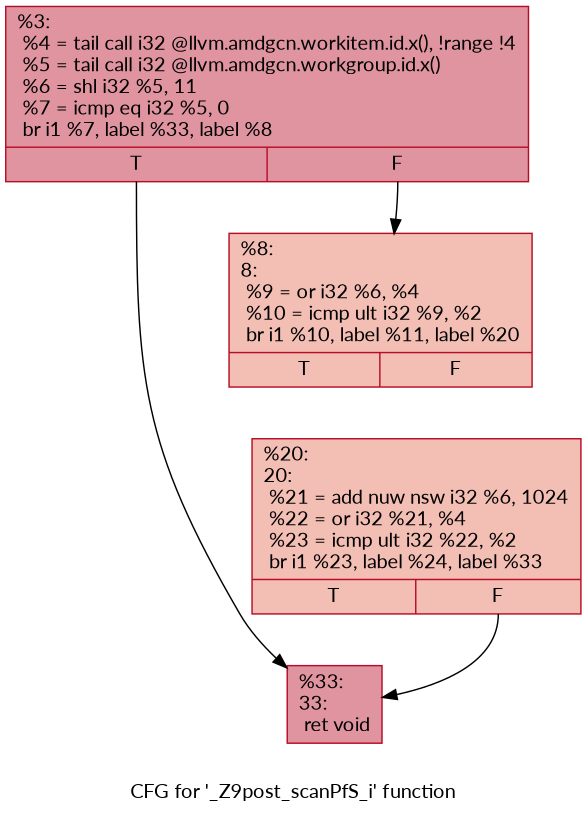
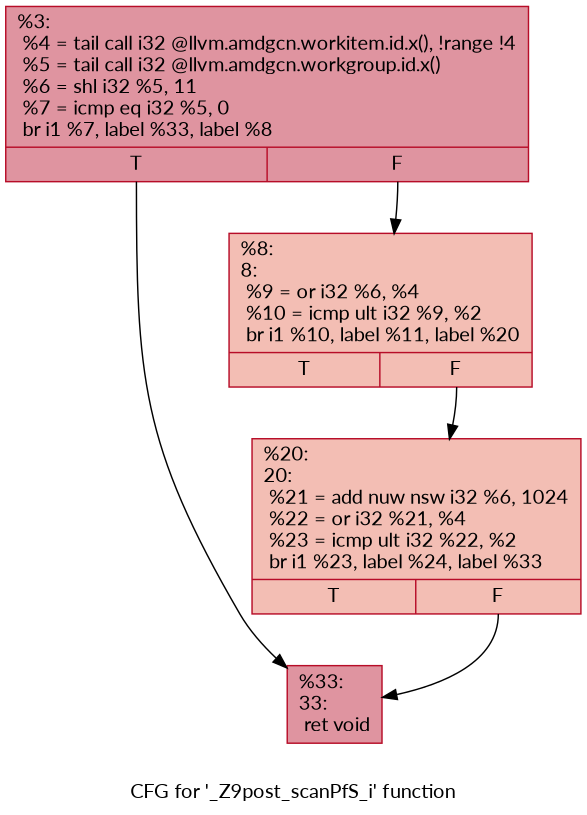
edge "%8:" -> "%20:": added
